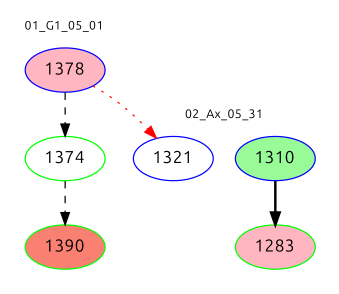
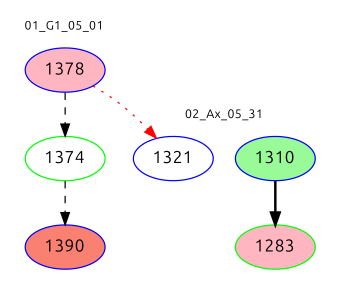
node "1390": color green -> blue
